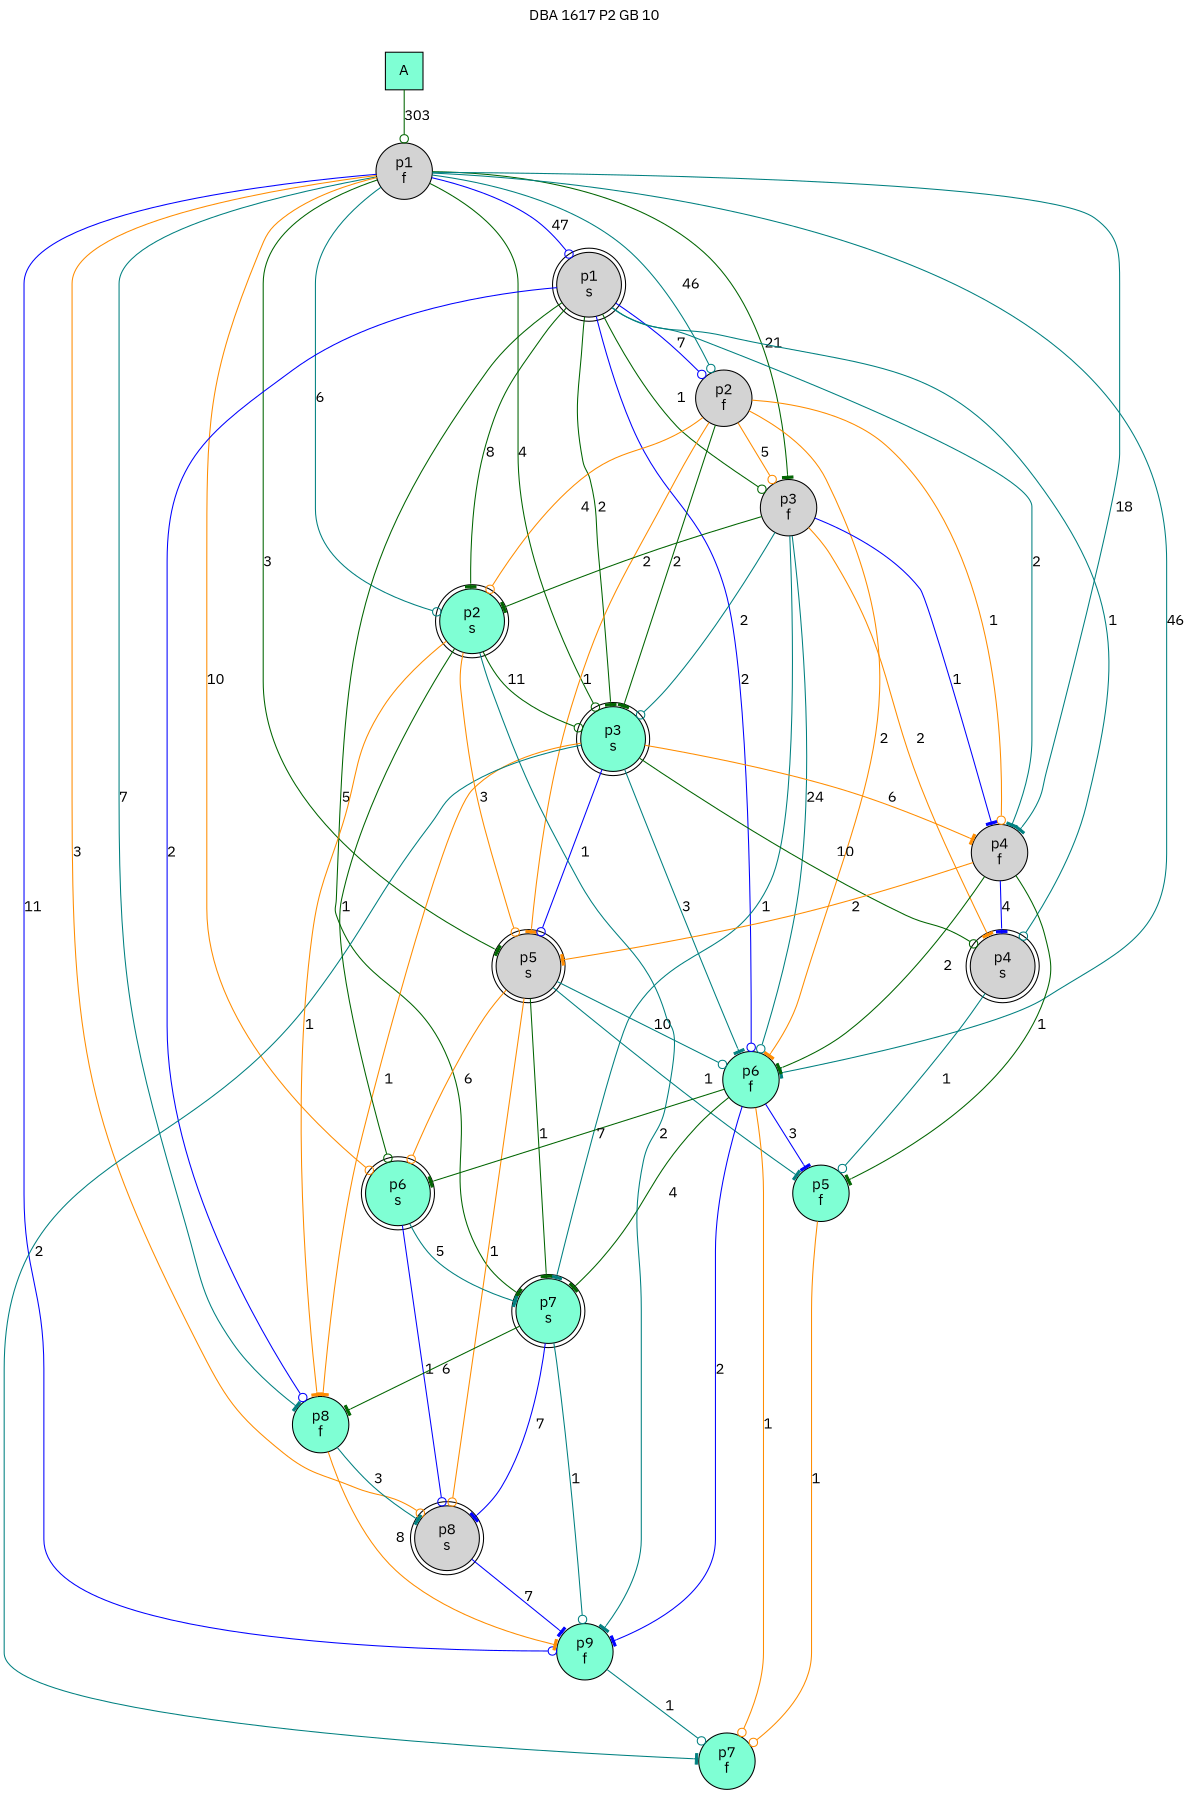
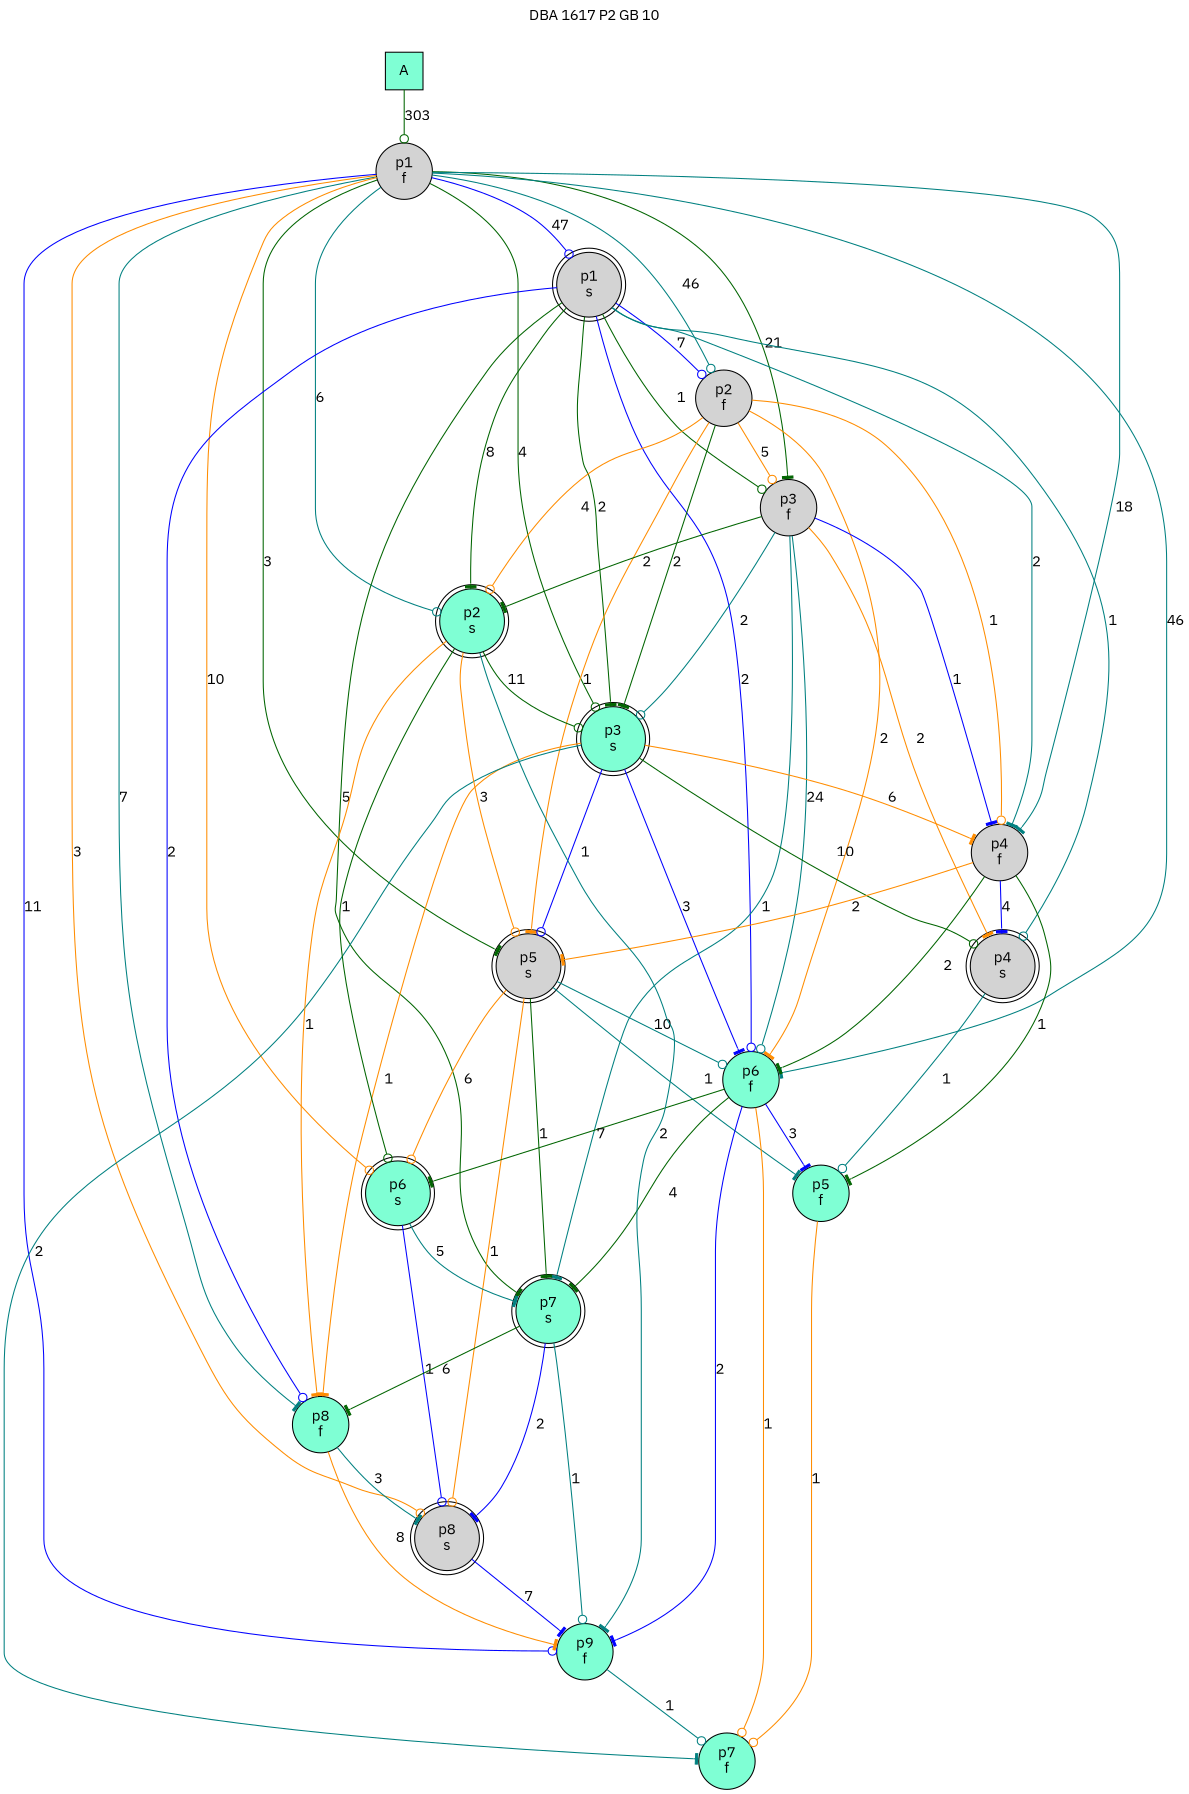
edge "p3 s" -> "p6 f": color teal -> blue
edge "p7 s" -> "p8 s": label "7" -> "2"
